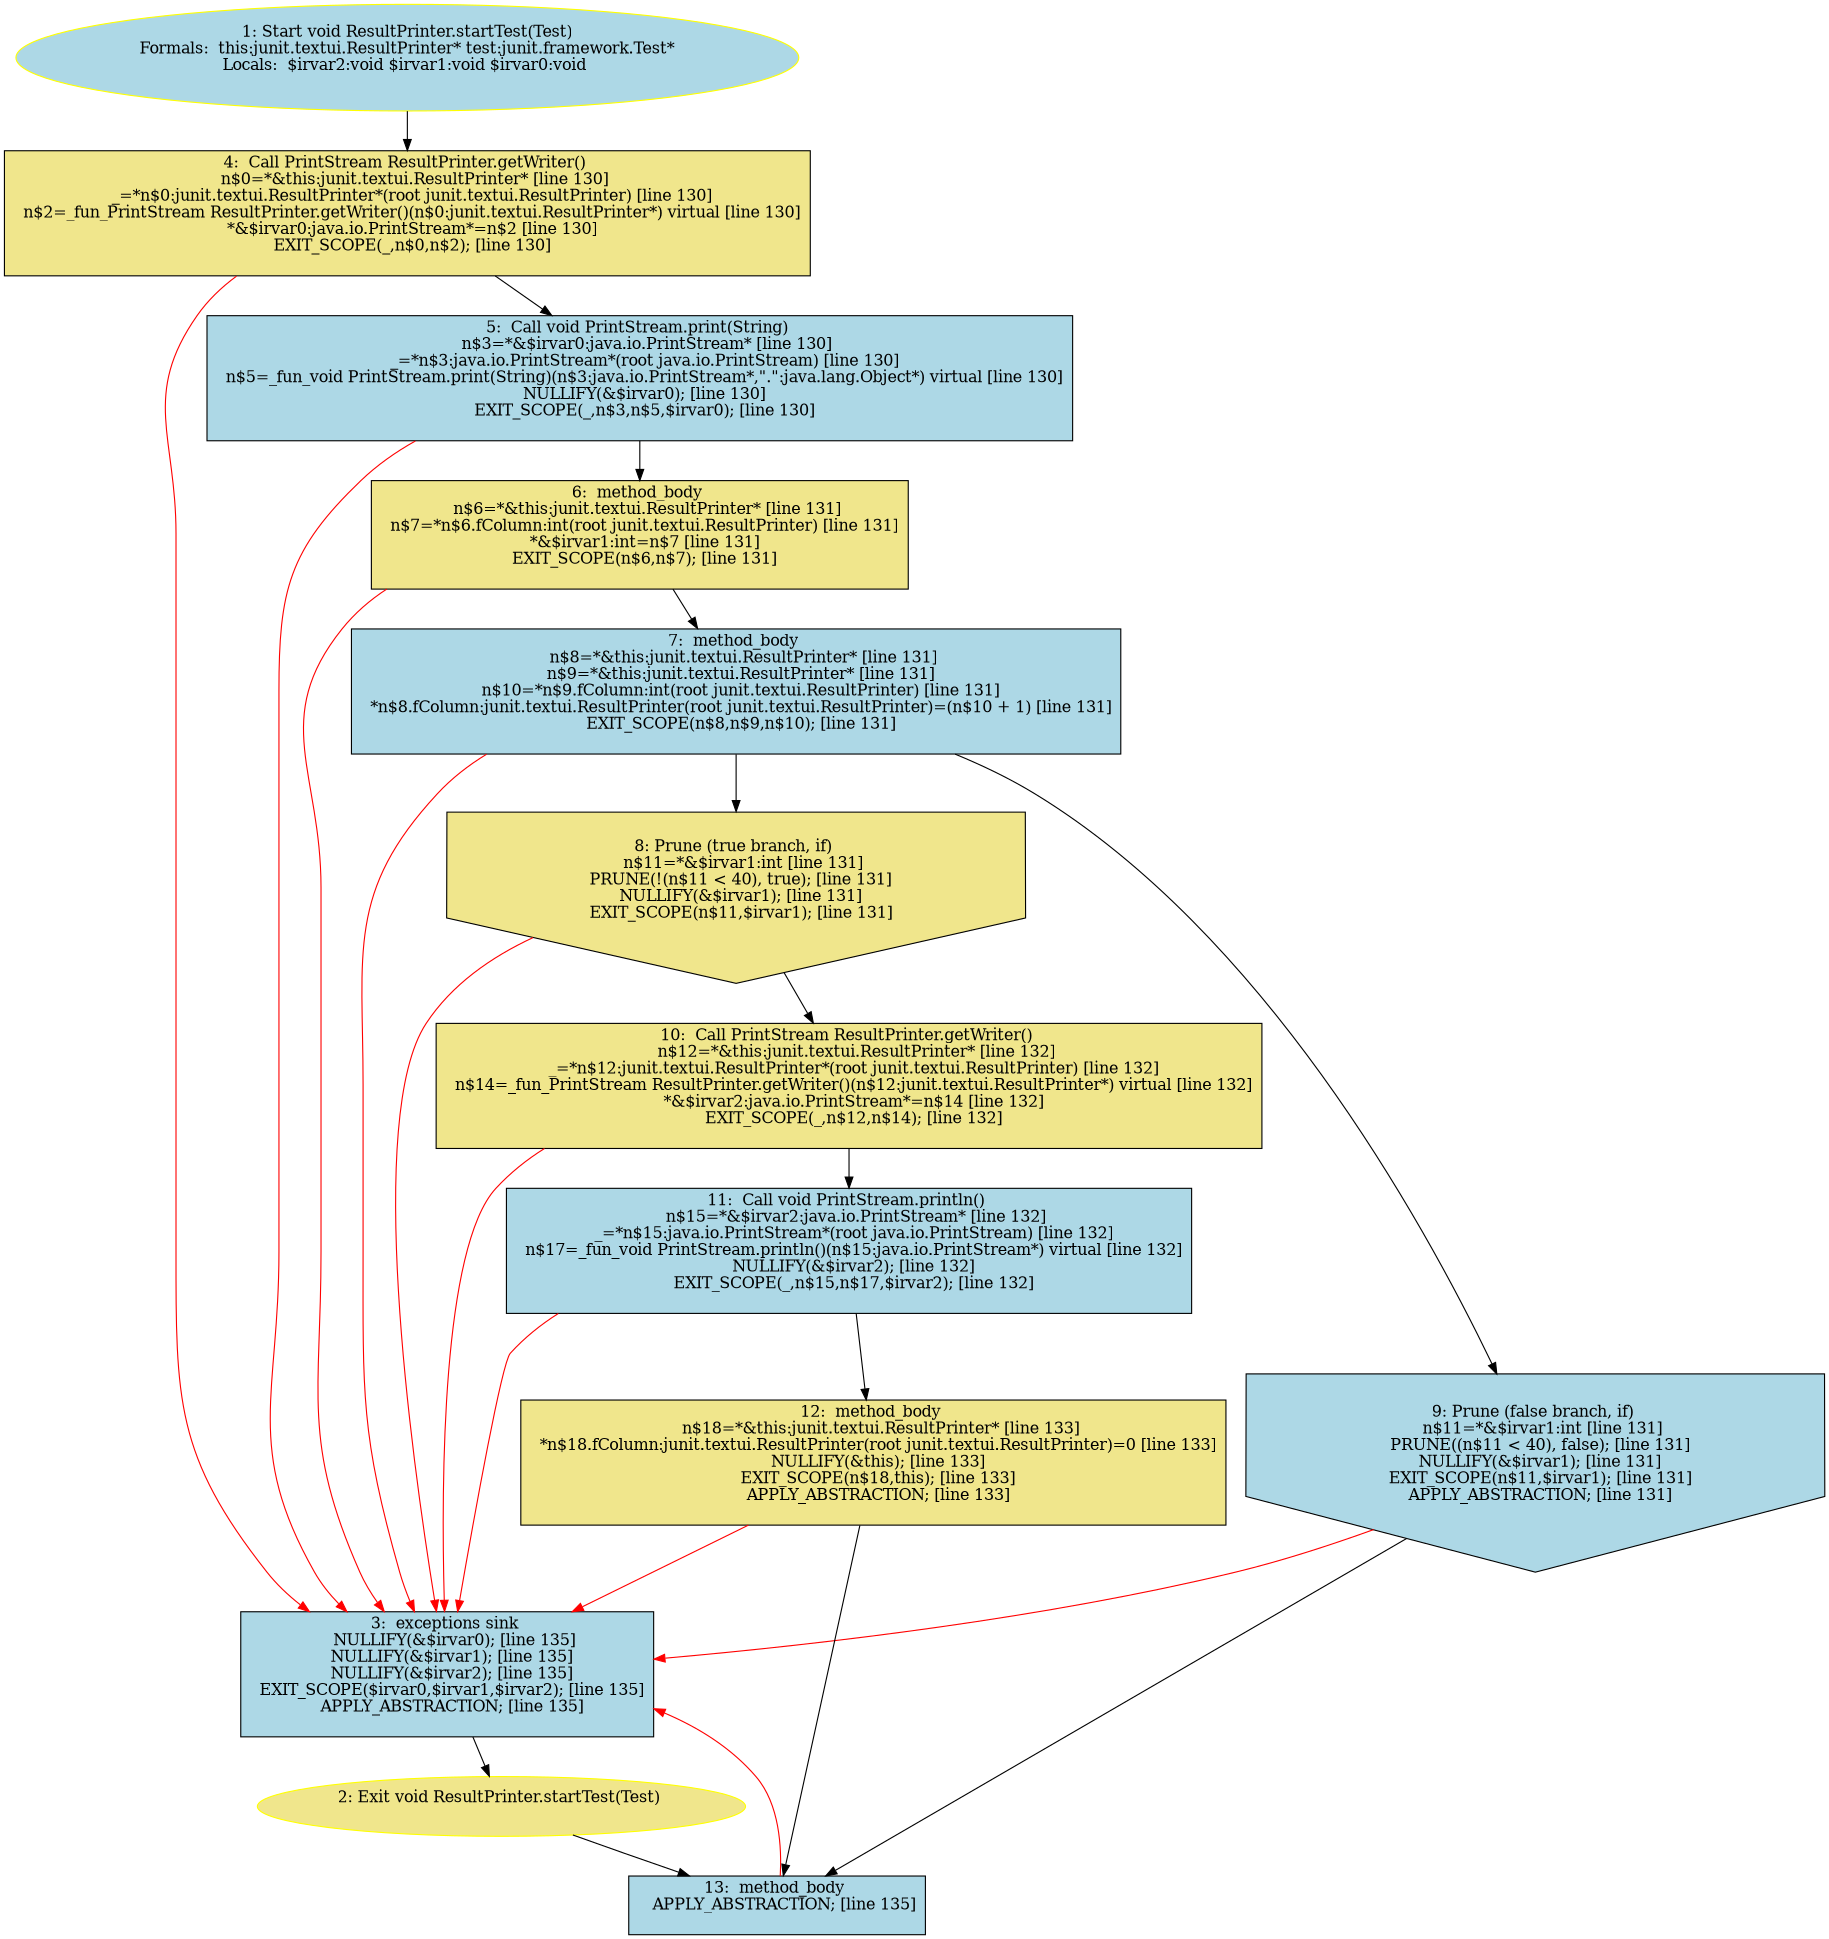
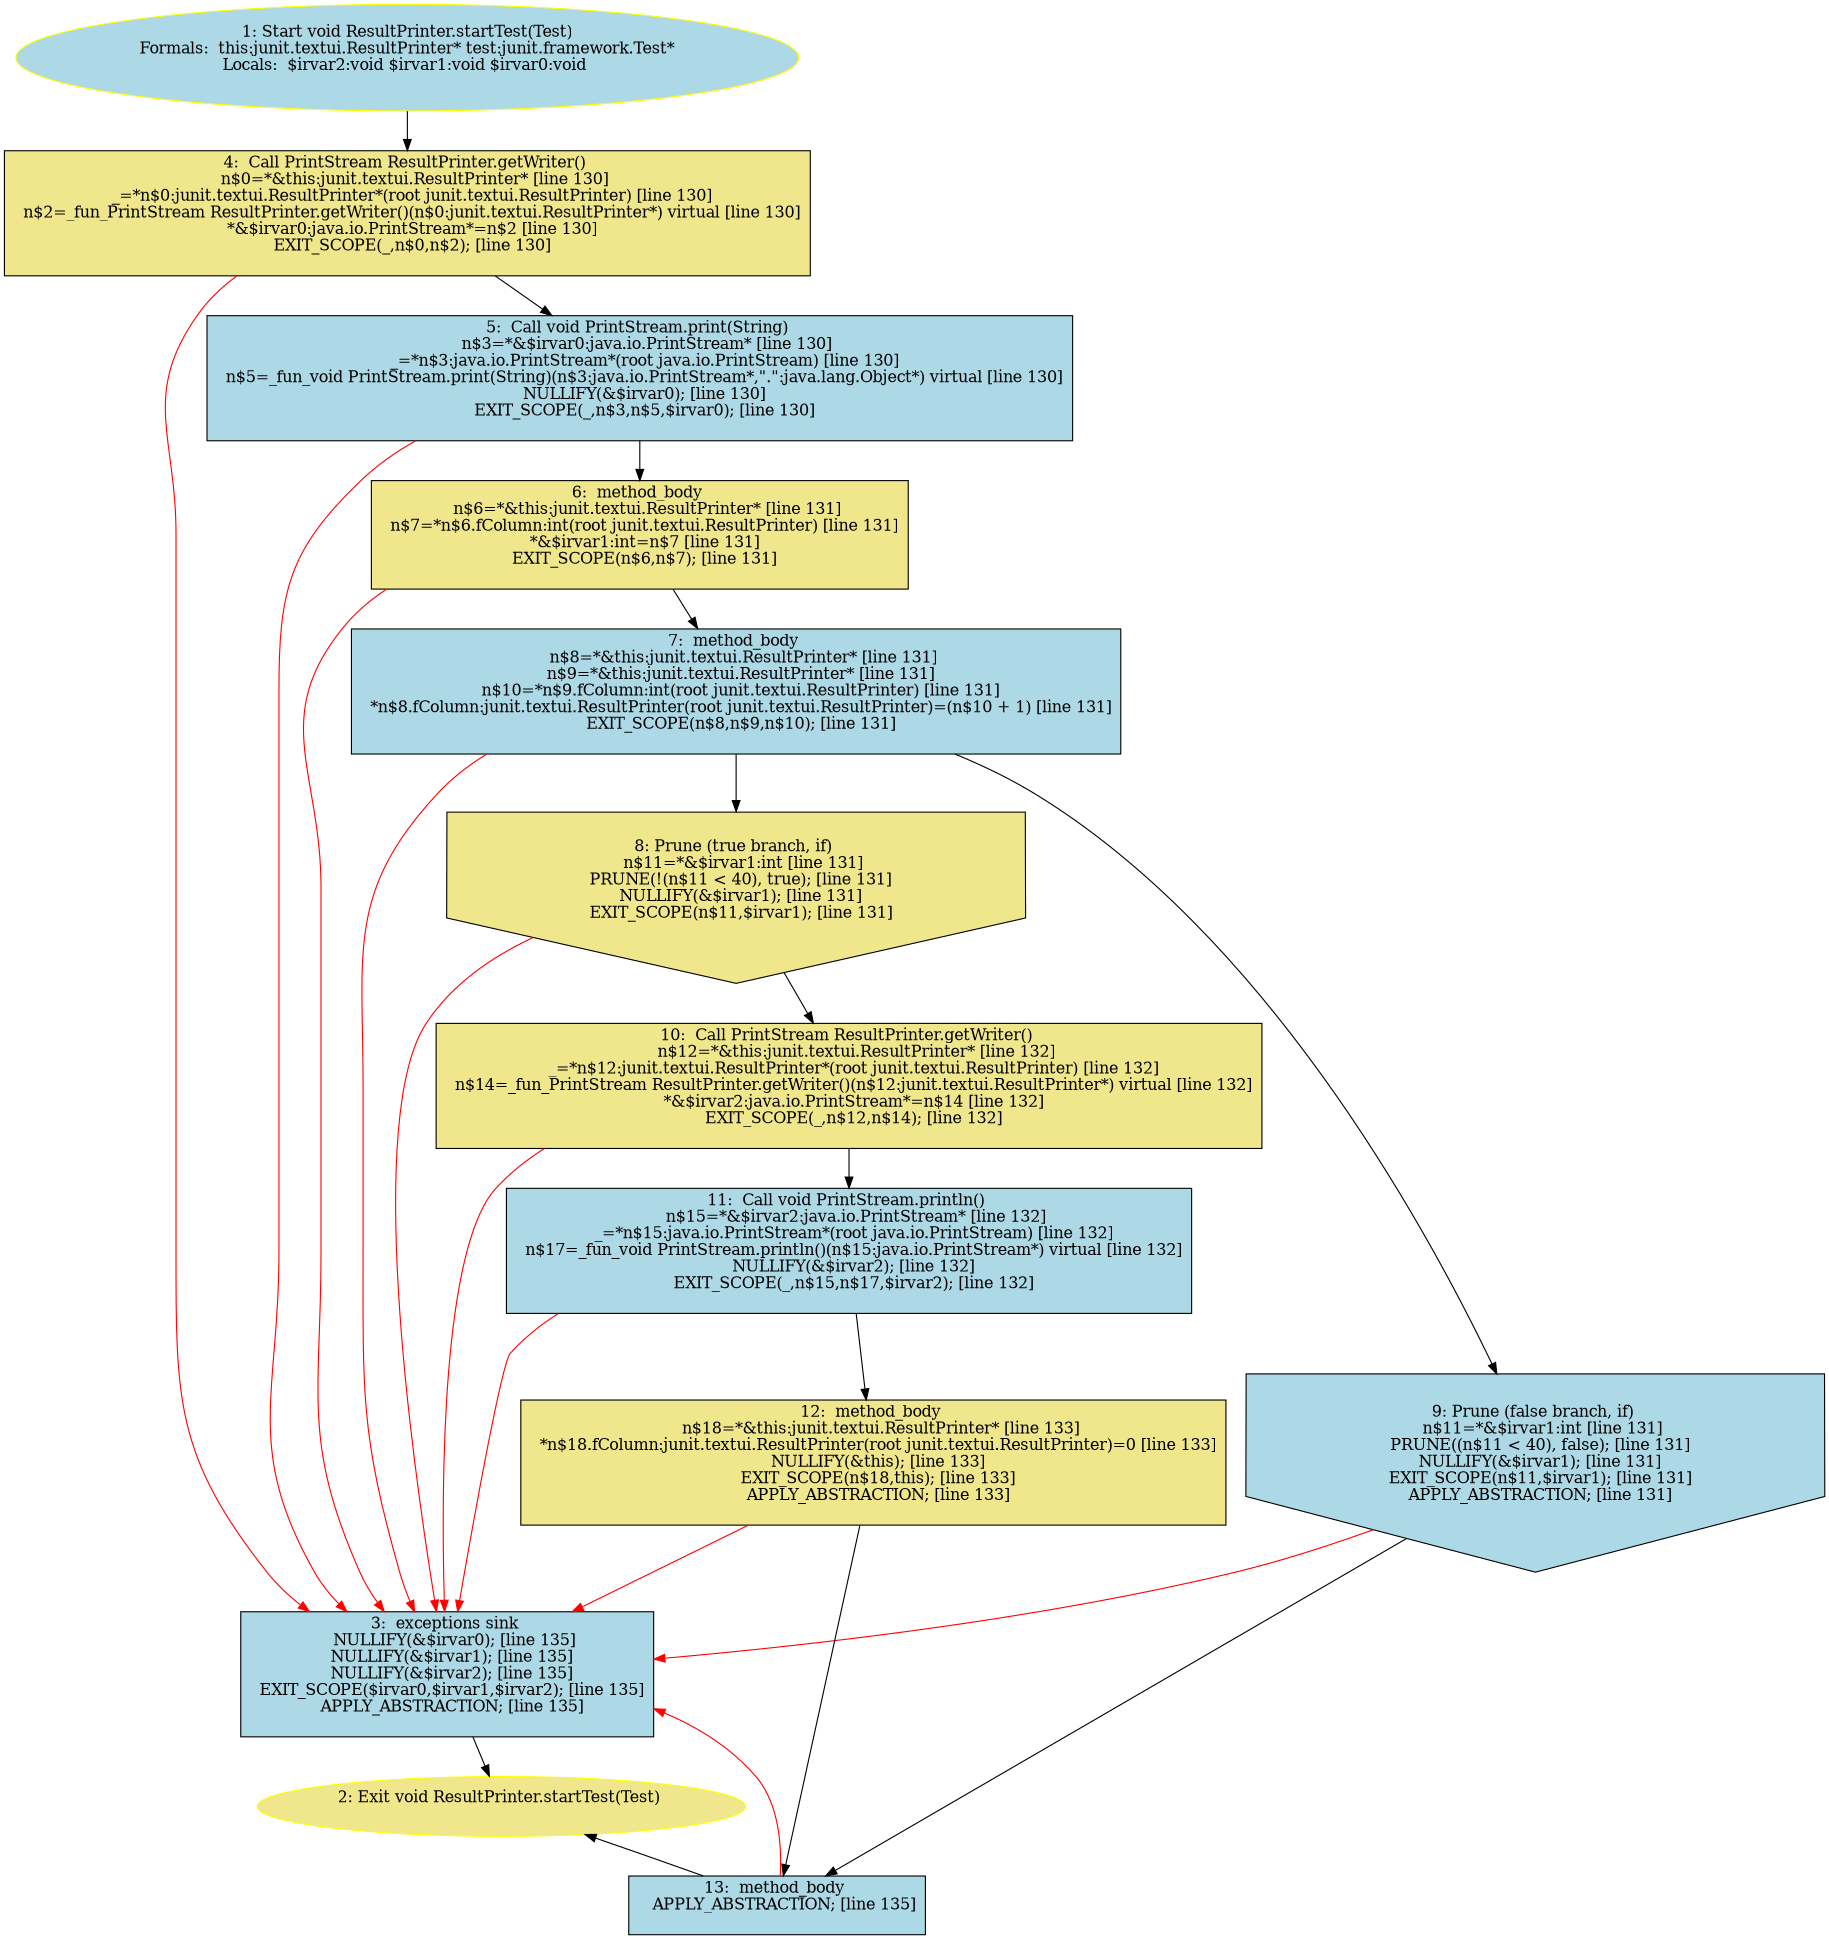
edge "2: Exit void ResultPrinter.startTest(Test)" -> "13:  method_body APPLY_ABSTRACTION; [line 135]": reversed
